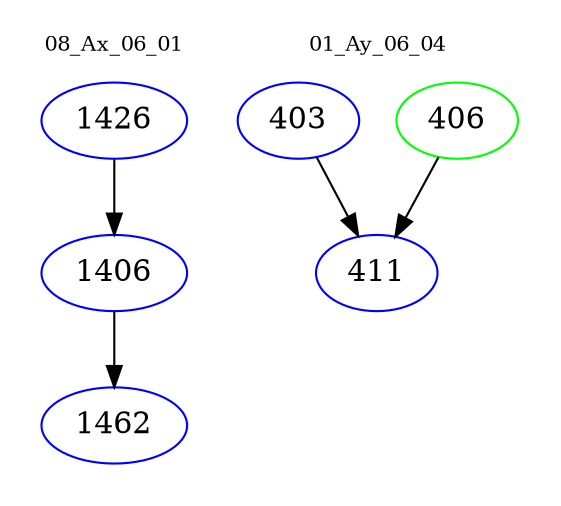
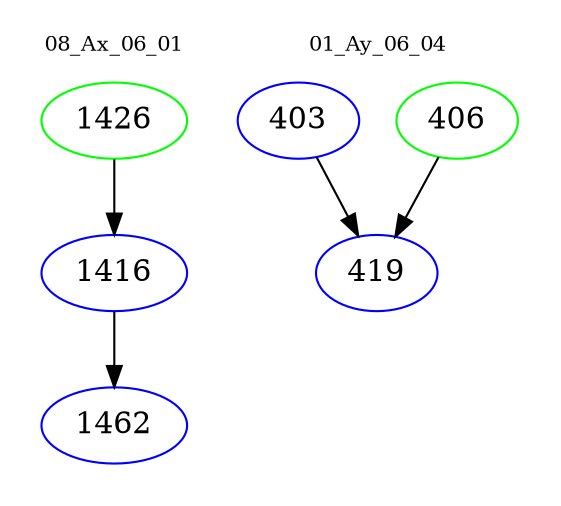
node "1426": color blue -> green
node "1406": label "1406" -> "1416"
node "411": label "411" -> "419"
